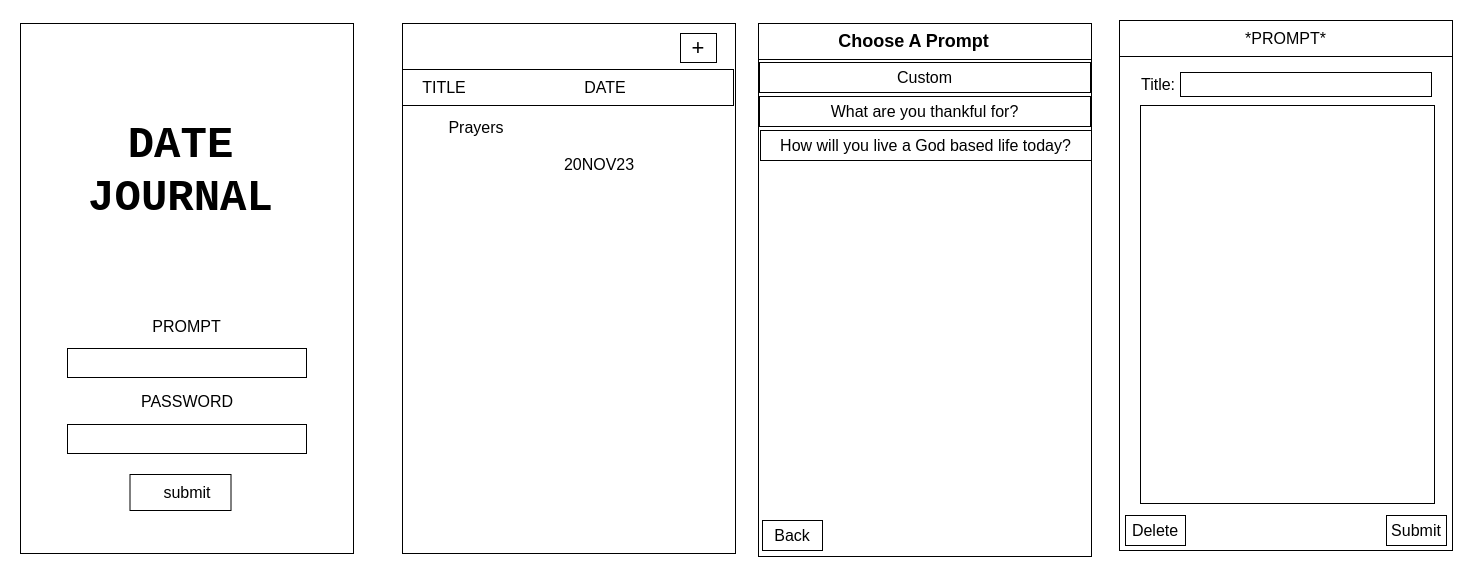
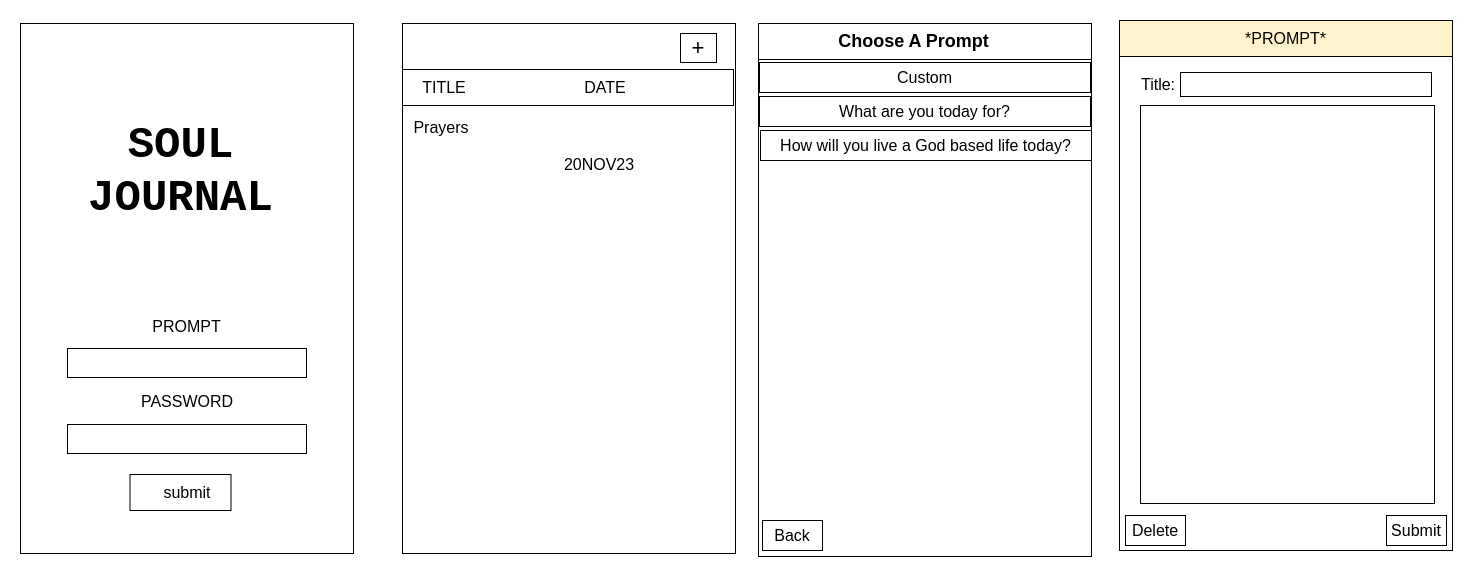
node "*PROMPT*": fillcolor #ffffff -> #fff2cc
node "What are you thankful for?": label "What are you thankful for?" -> "What are you today for?"
node "Prayers": moved (477, 128) -> (442, 128)
node "DATEJOURNAL": label "DATEJOURNAL" -> "SOULJOURNAL"
